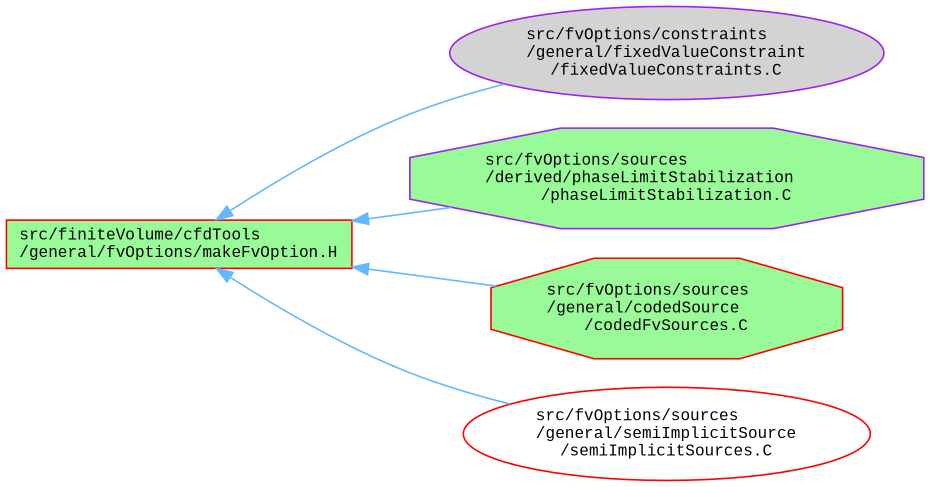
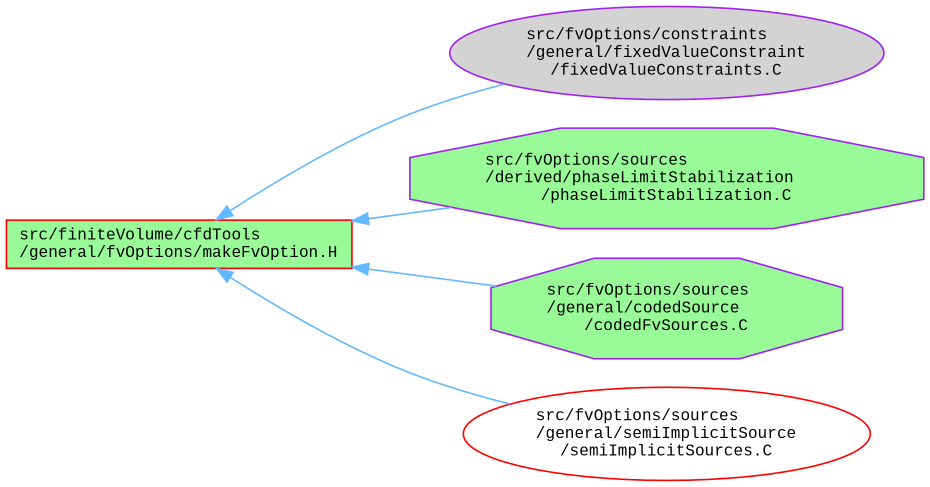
node "src/fvOptions/sources /general/codedSource /codedFvSources.C": color red -> purple
